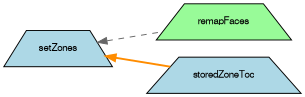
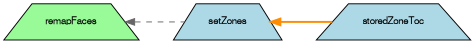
edge "remapFaces" -> "setZones": reversed
